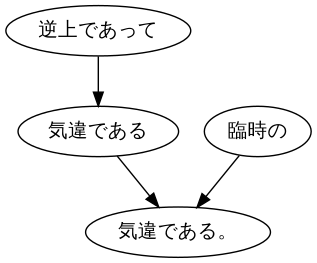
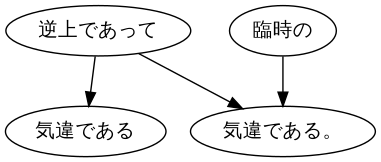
edge "気違である" -> "気違である。": now "逆上であって" -> "気違である。"
